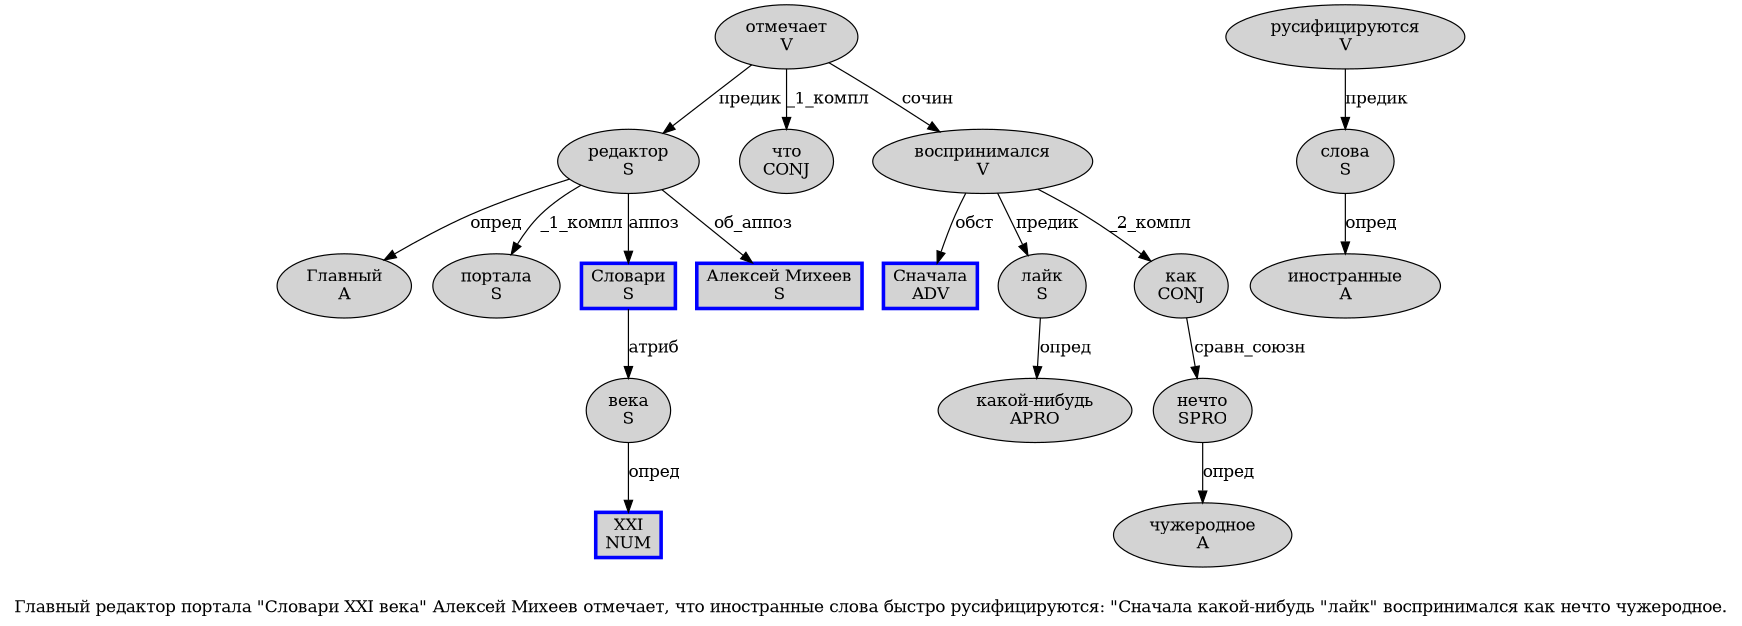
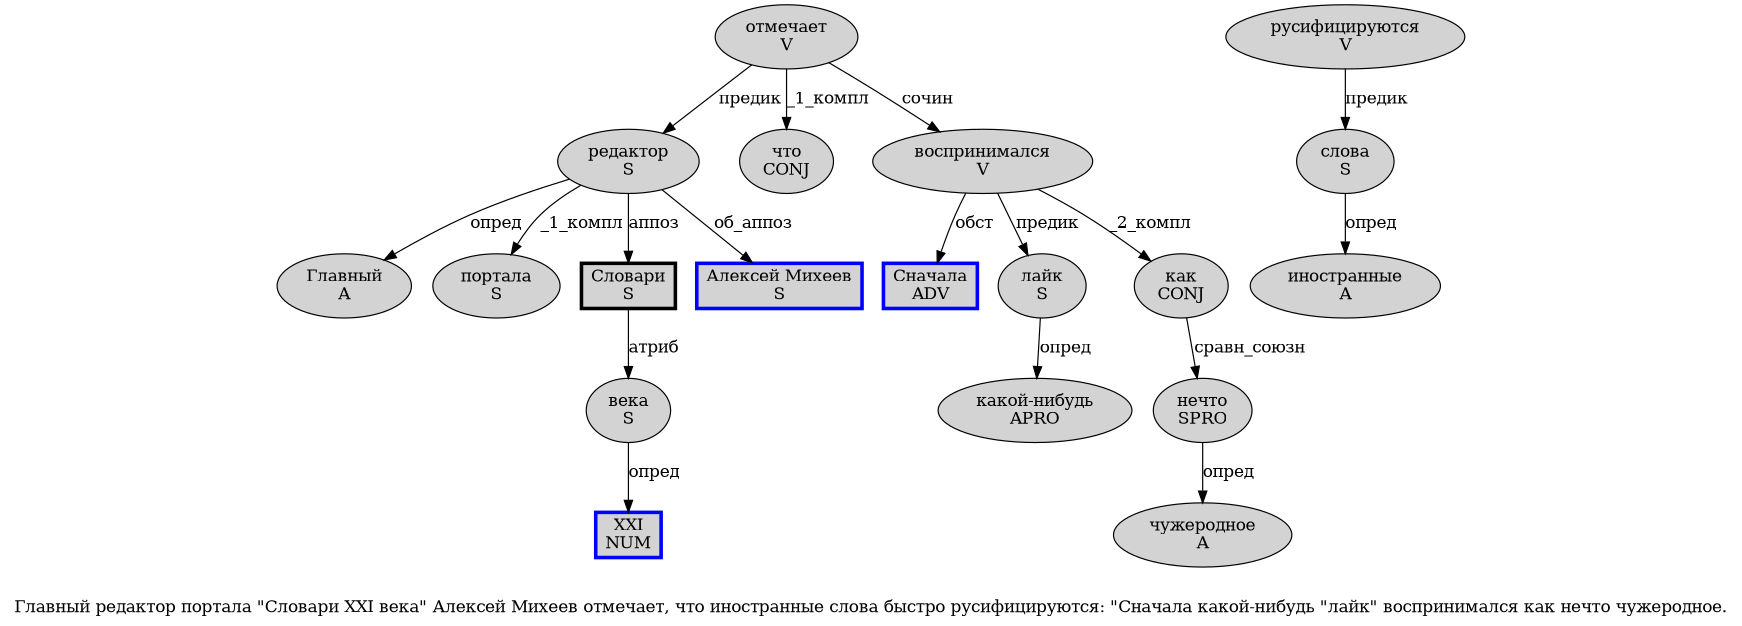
node "Словари S": color blue -> black
